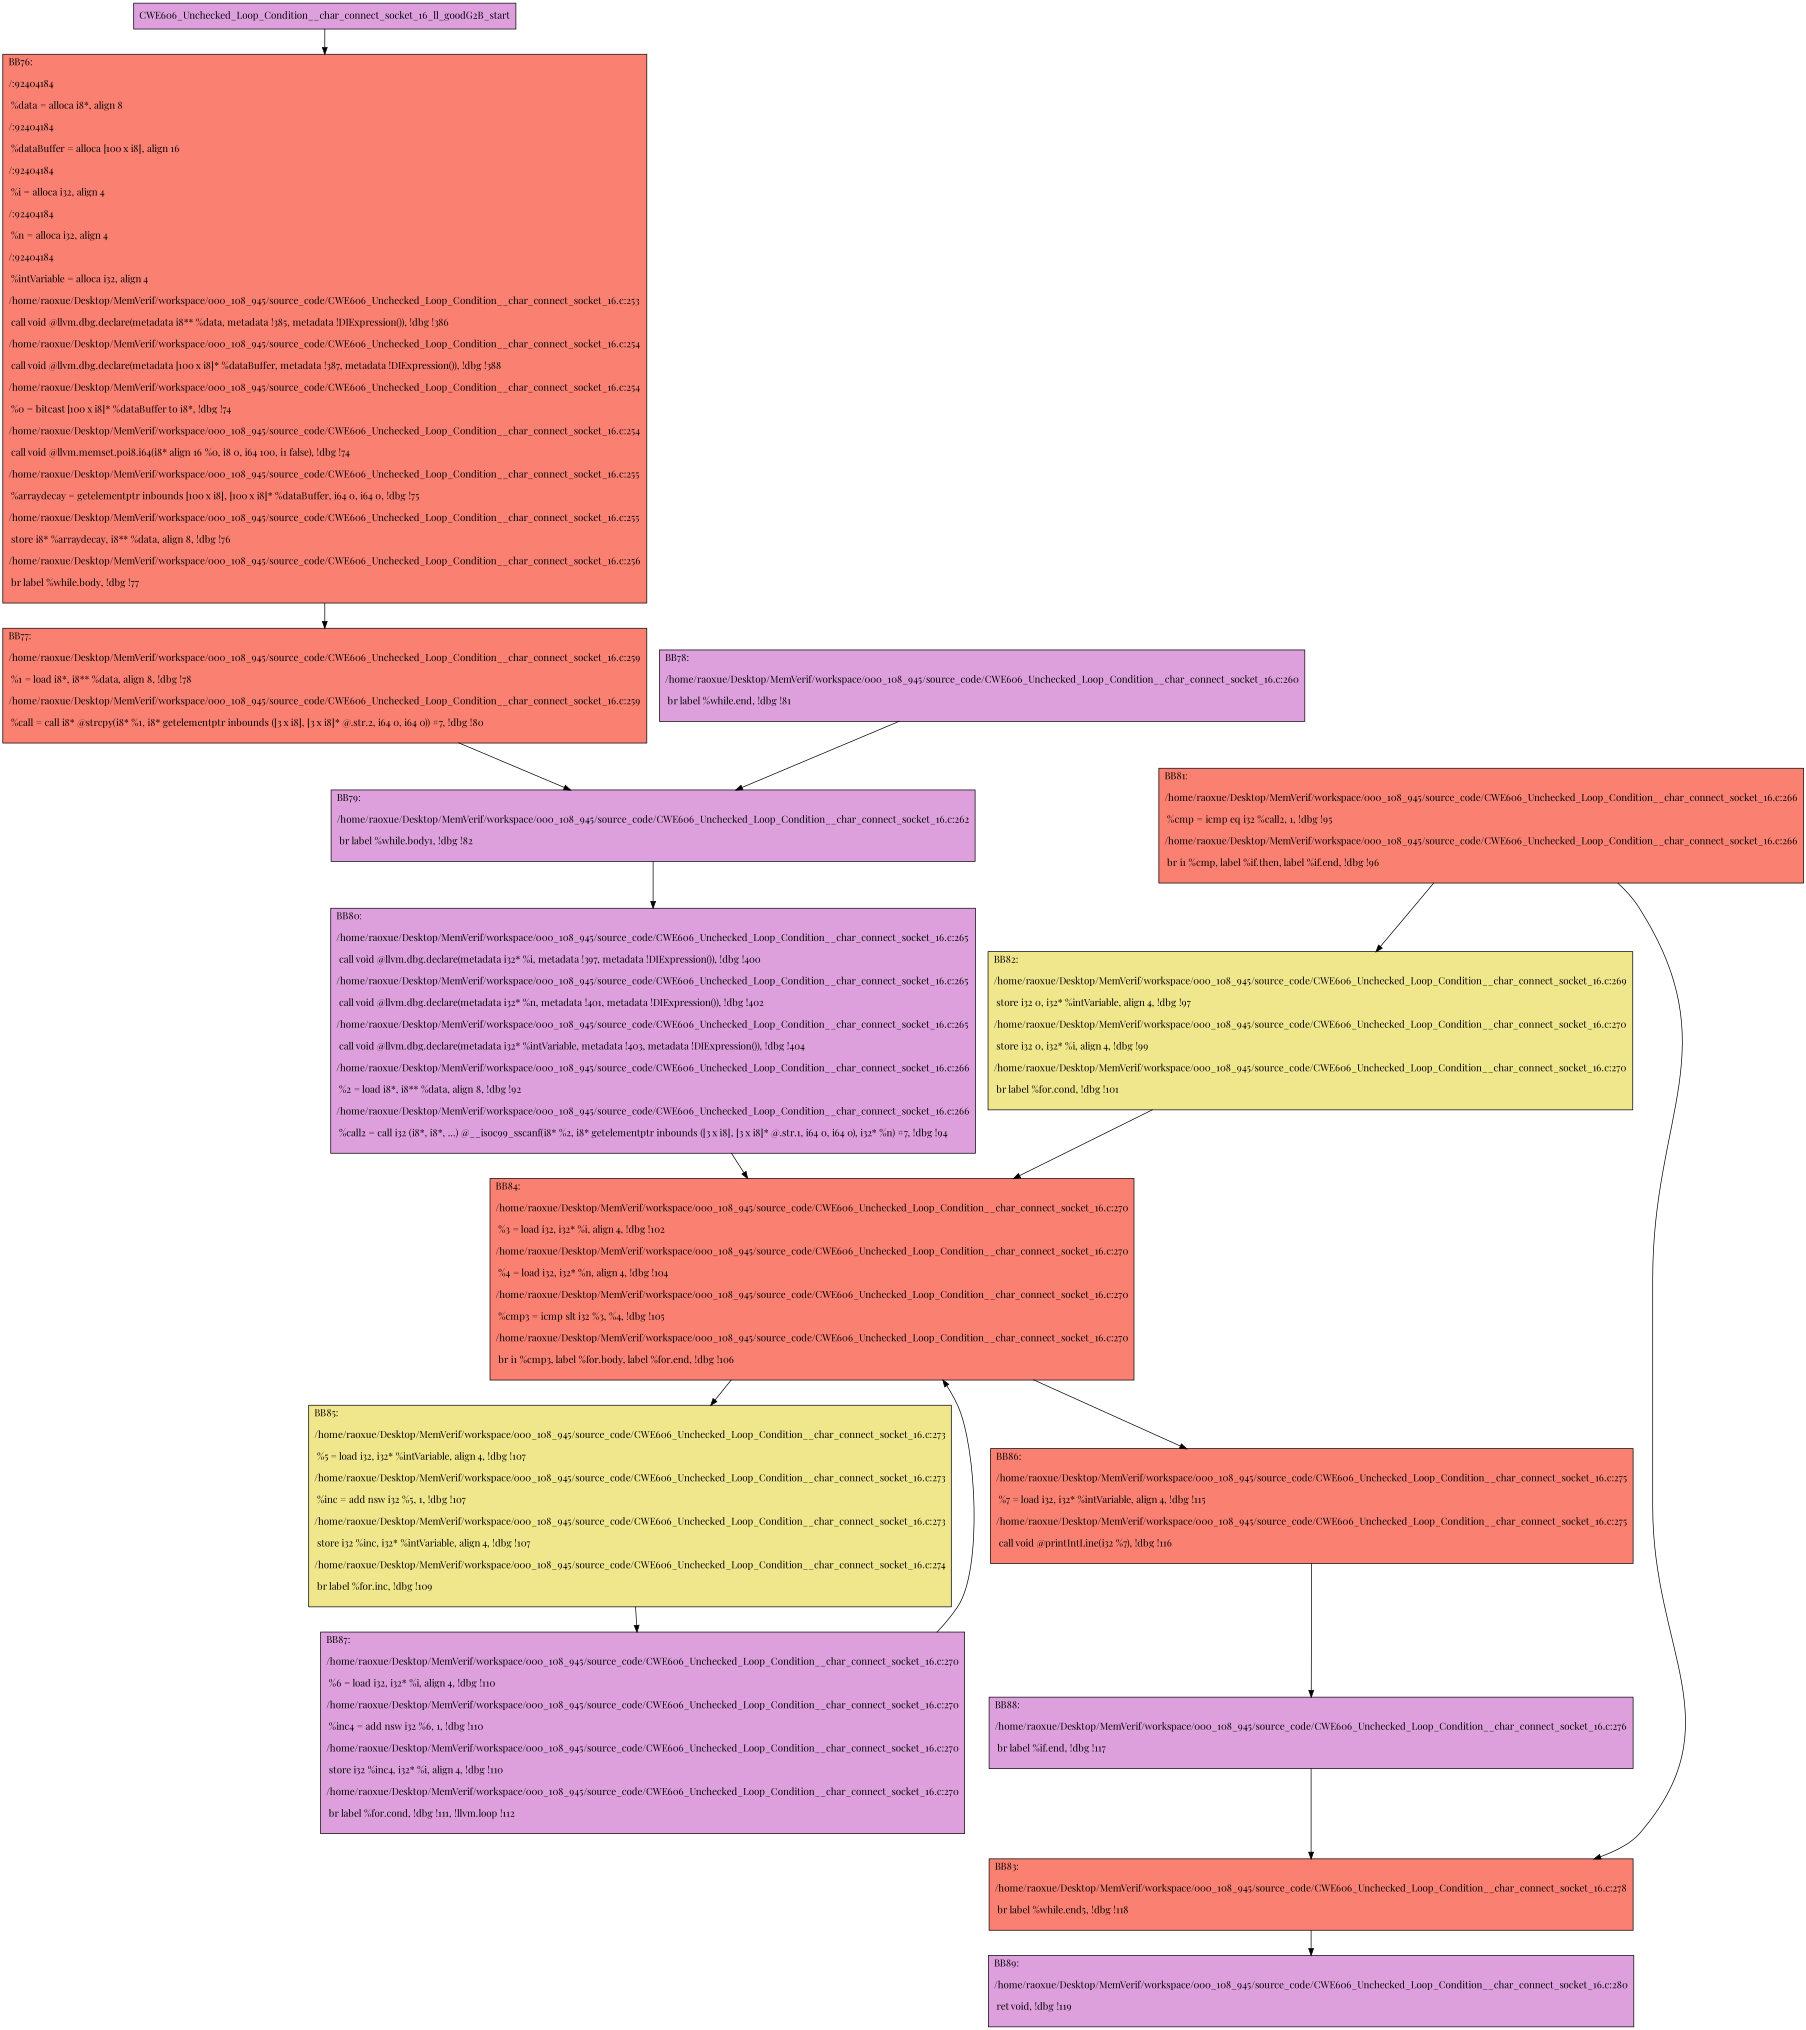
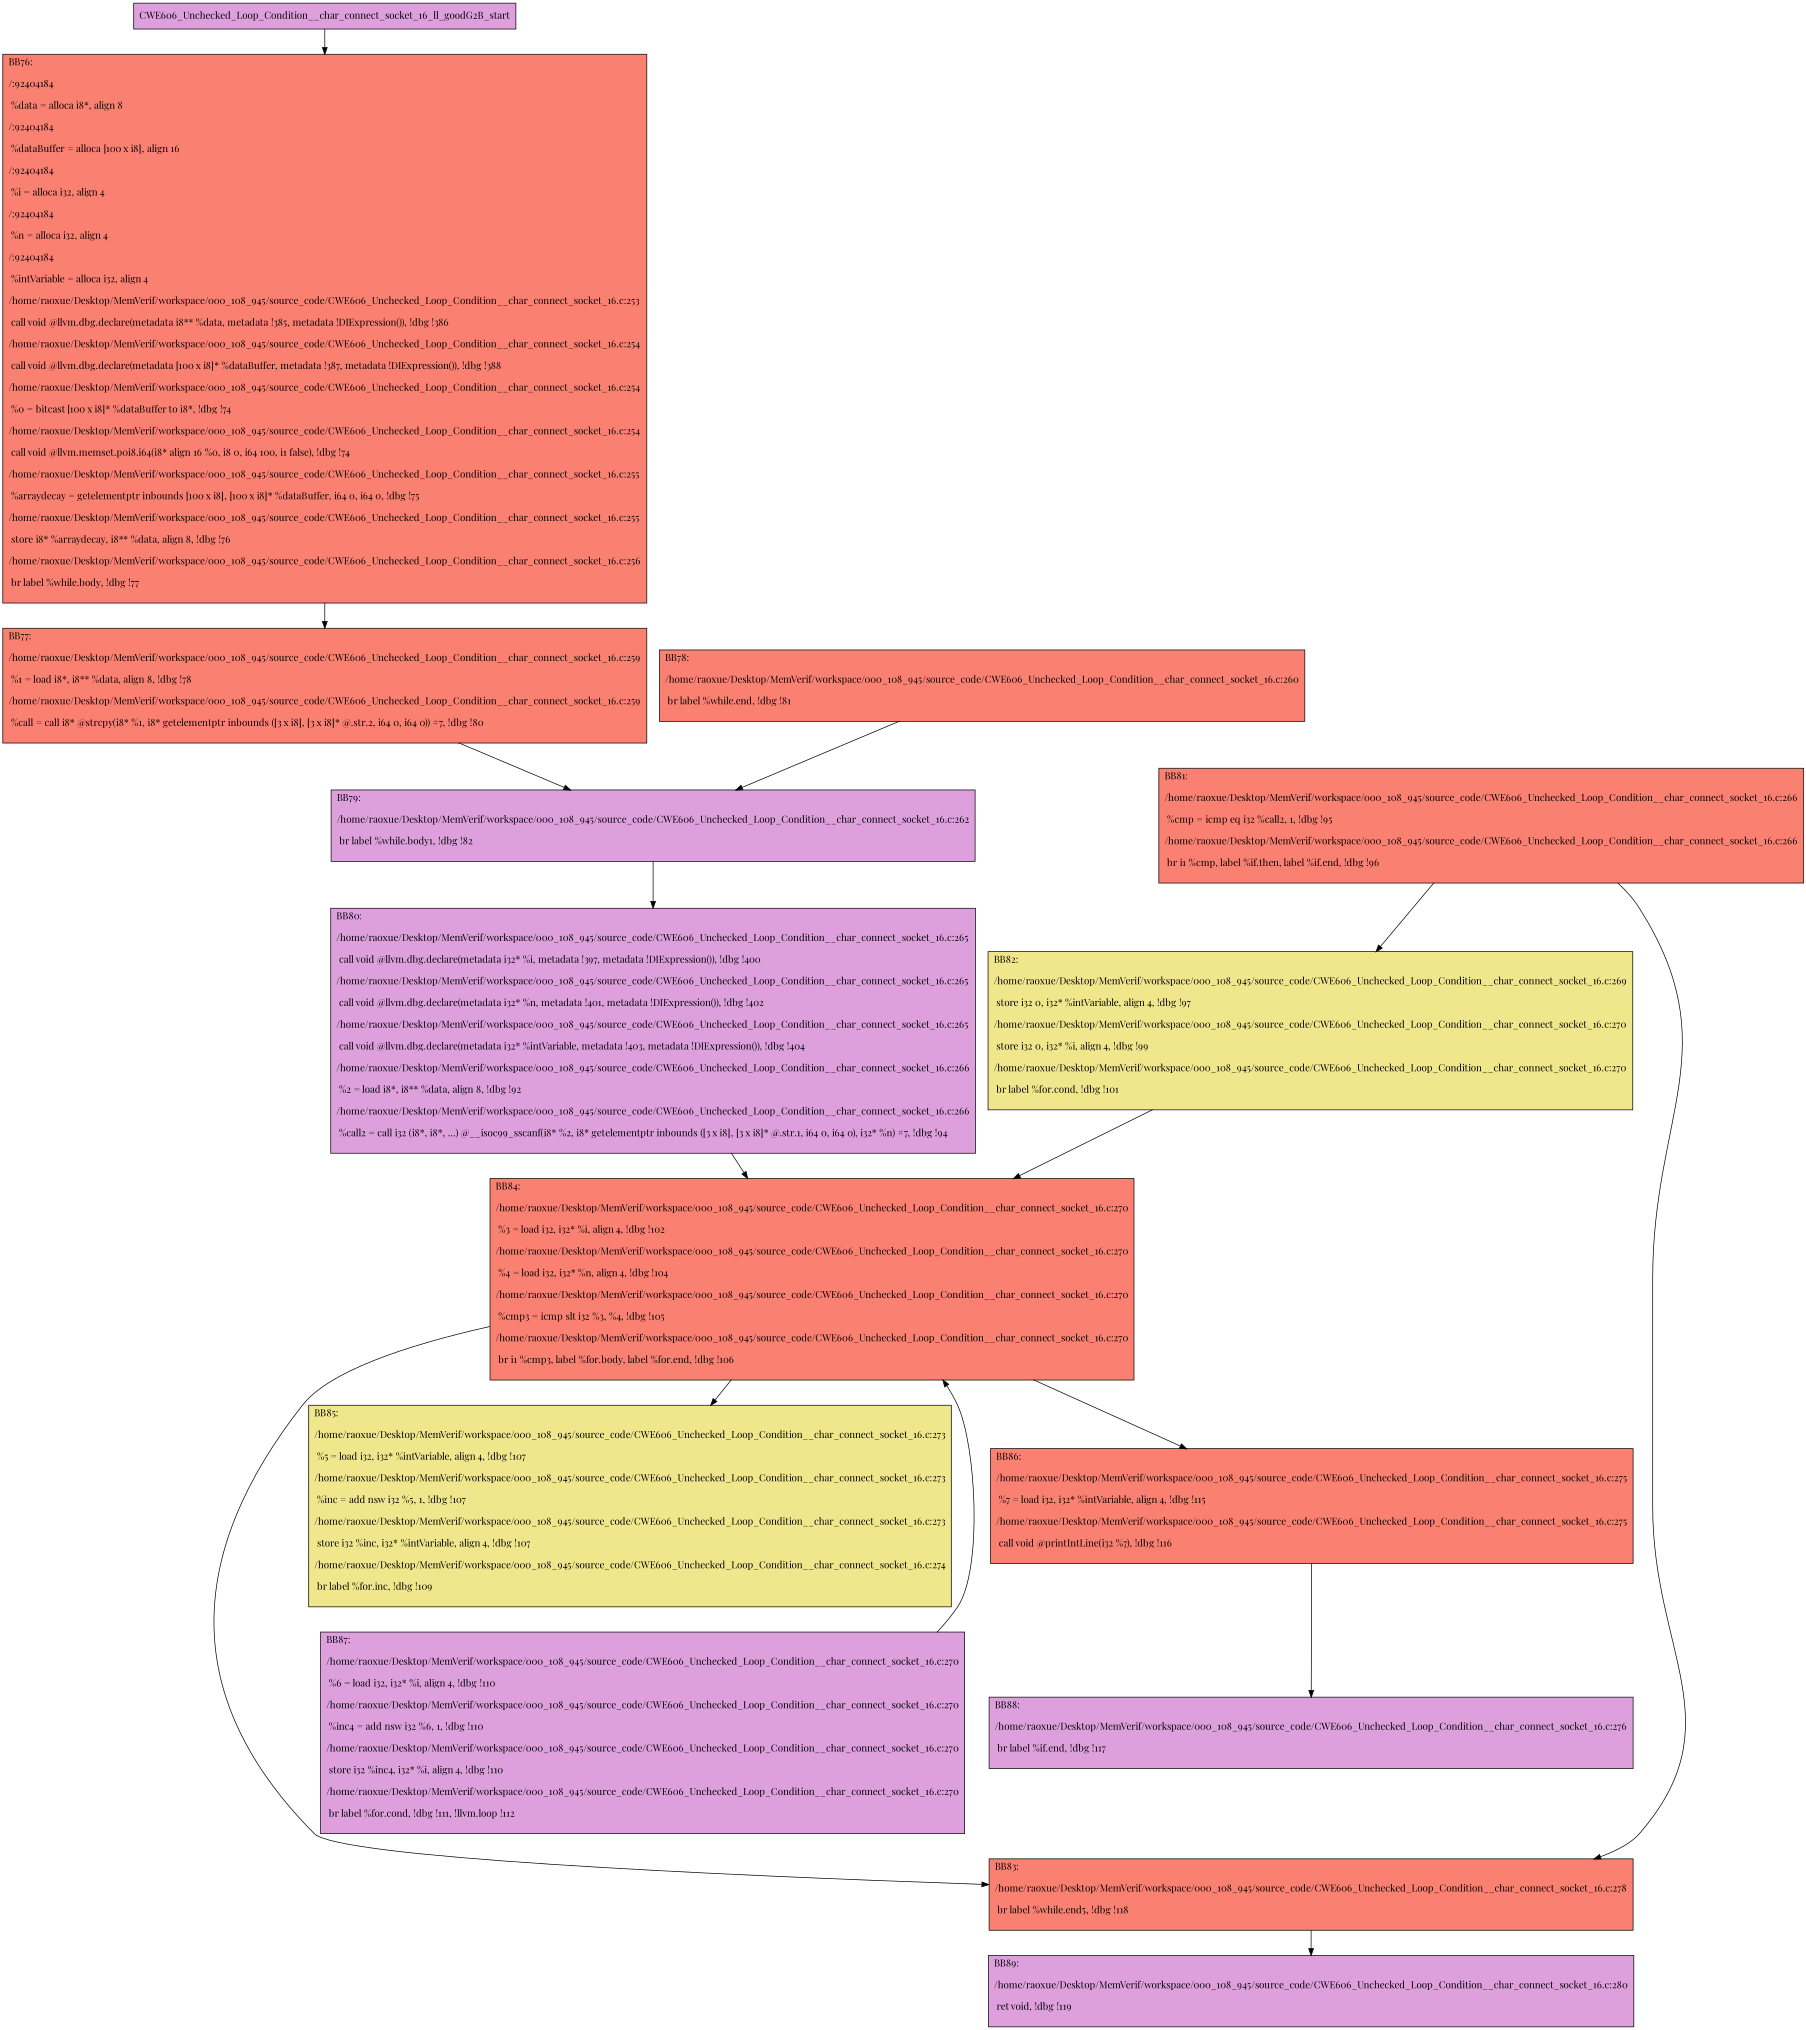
node "BB78:": fillcolor plum -> salmon
edge "BB85:" -> "BB87:": removed
edge "BB88:" -> "BB83:": now "BB84:" -> "BB83:"
